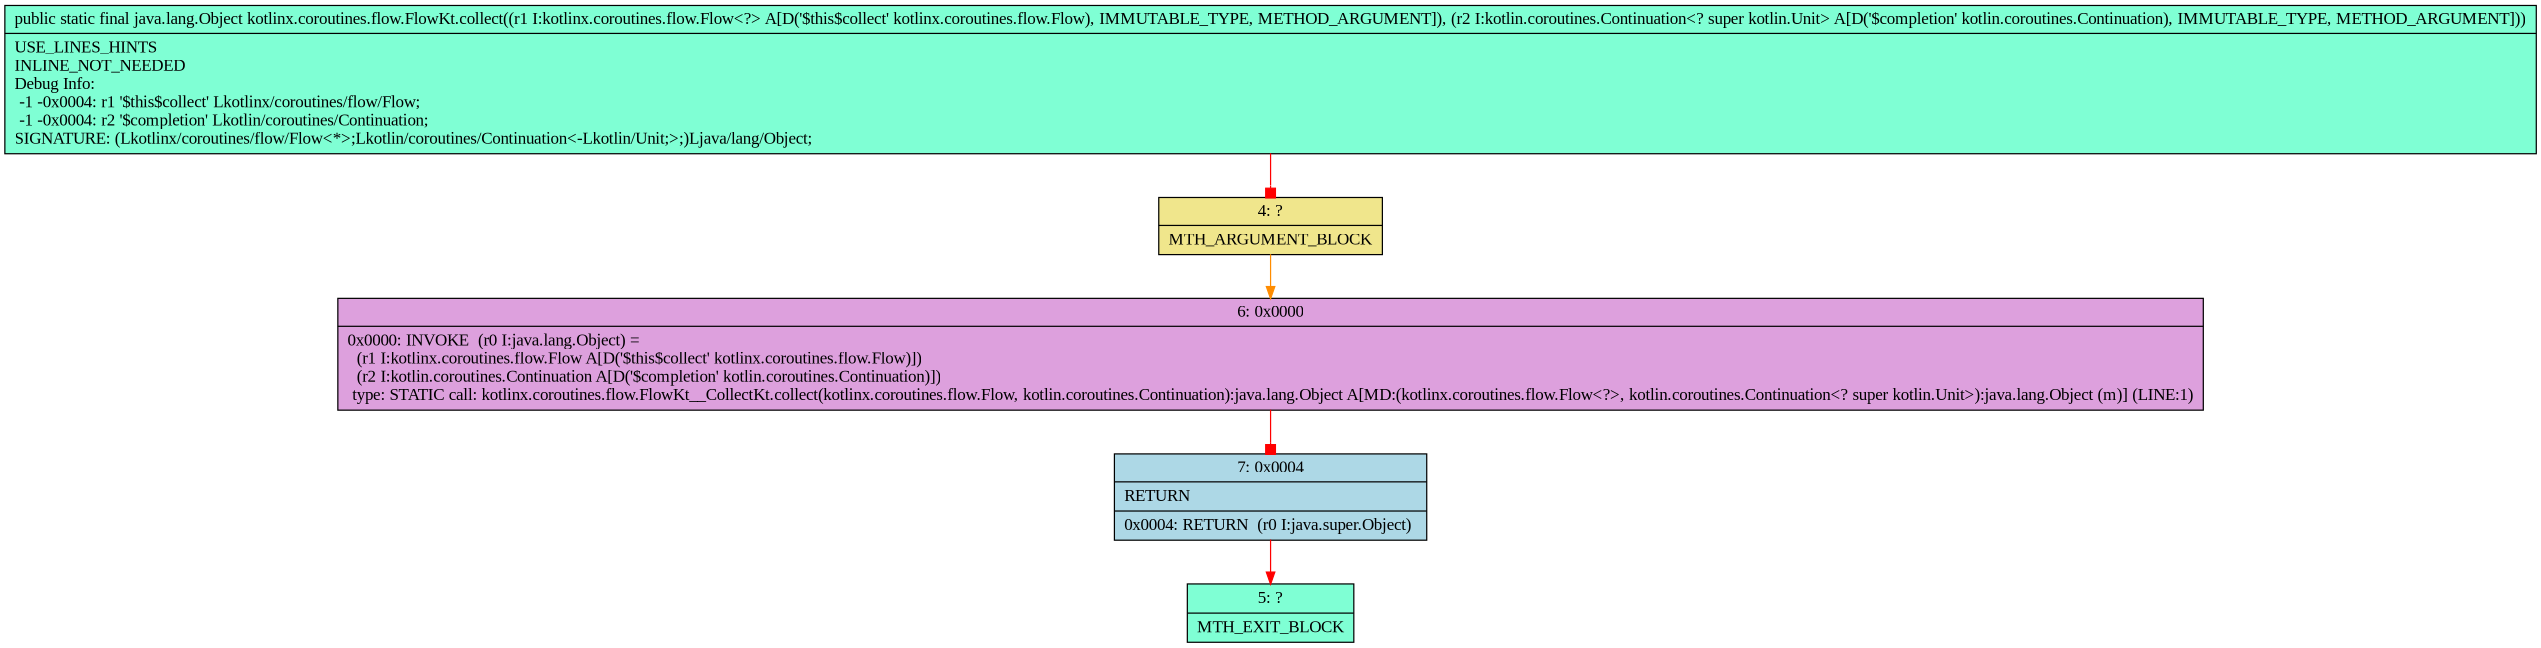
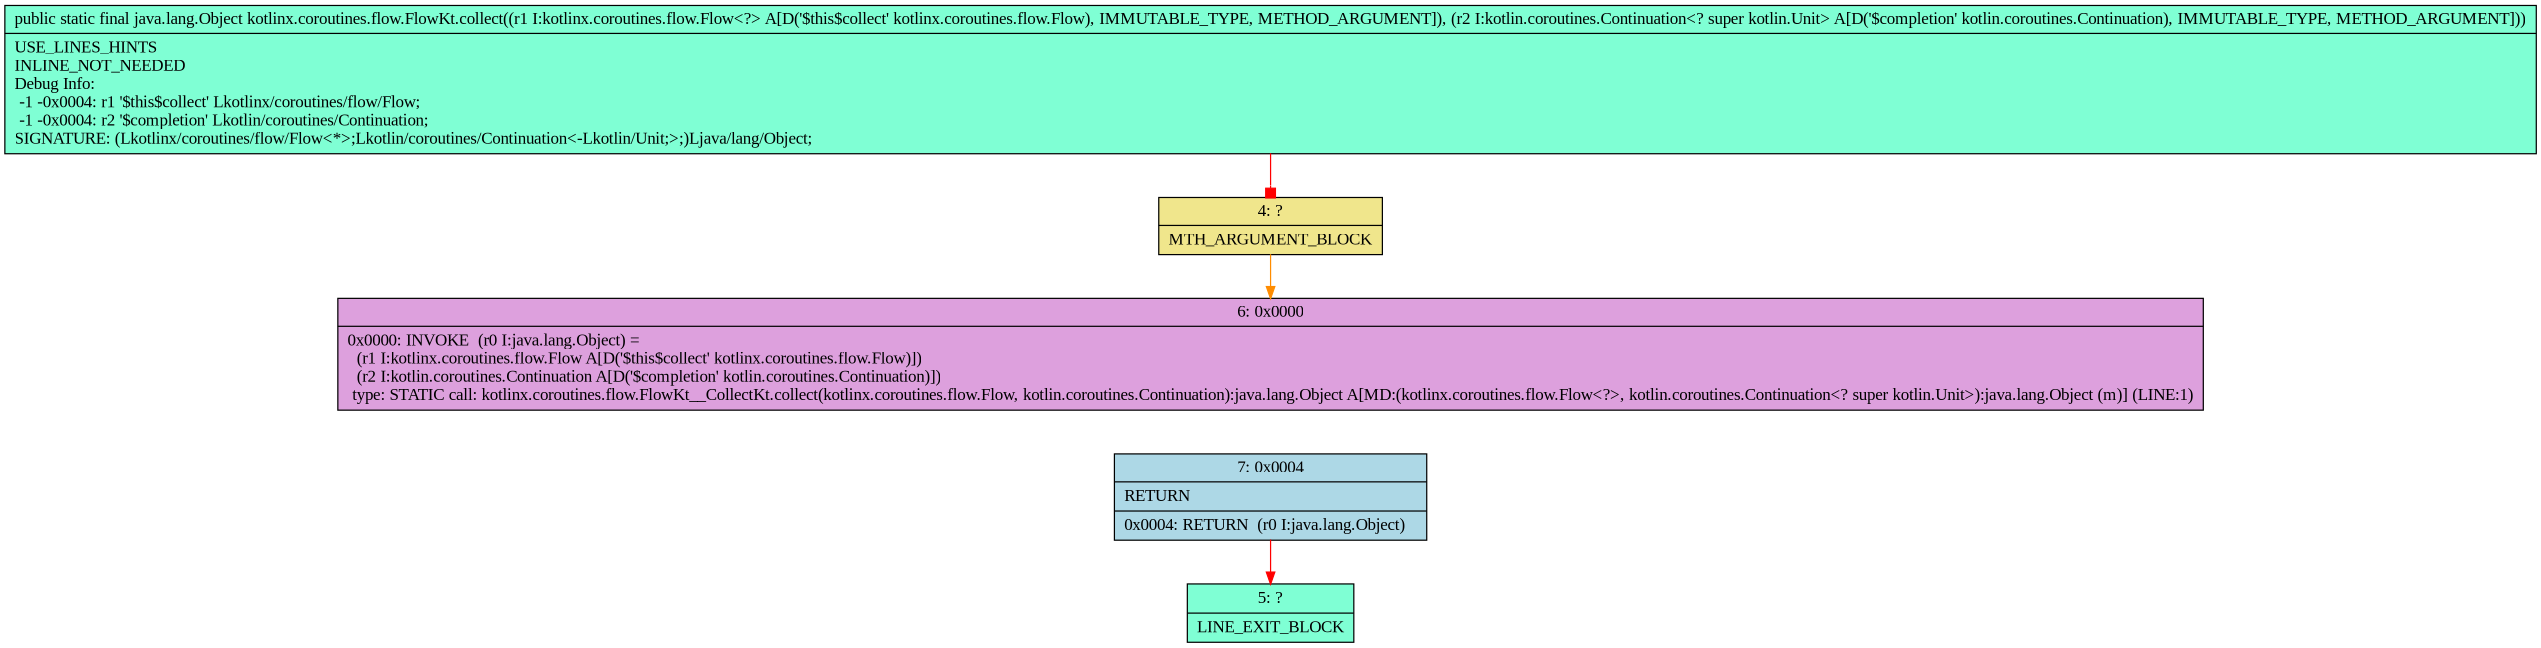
edge "6: 0x0000" -> "7: 0x0004": removed
node "7: 0x0004": text "0x0004: RETURN  (r0 I:java.super.Object)" -> "0x0004: RETURN  (r0 I:java.lang.Object)"
node "5: ?": text "MTH_EXIT_BLOCK" -> "LINE_EXIT_BLOCK"
